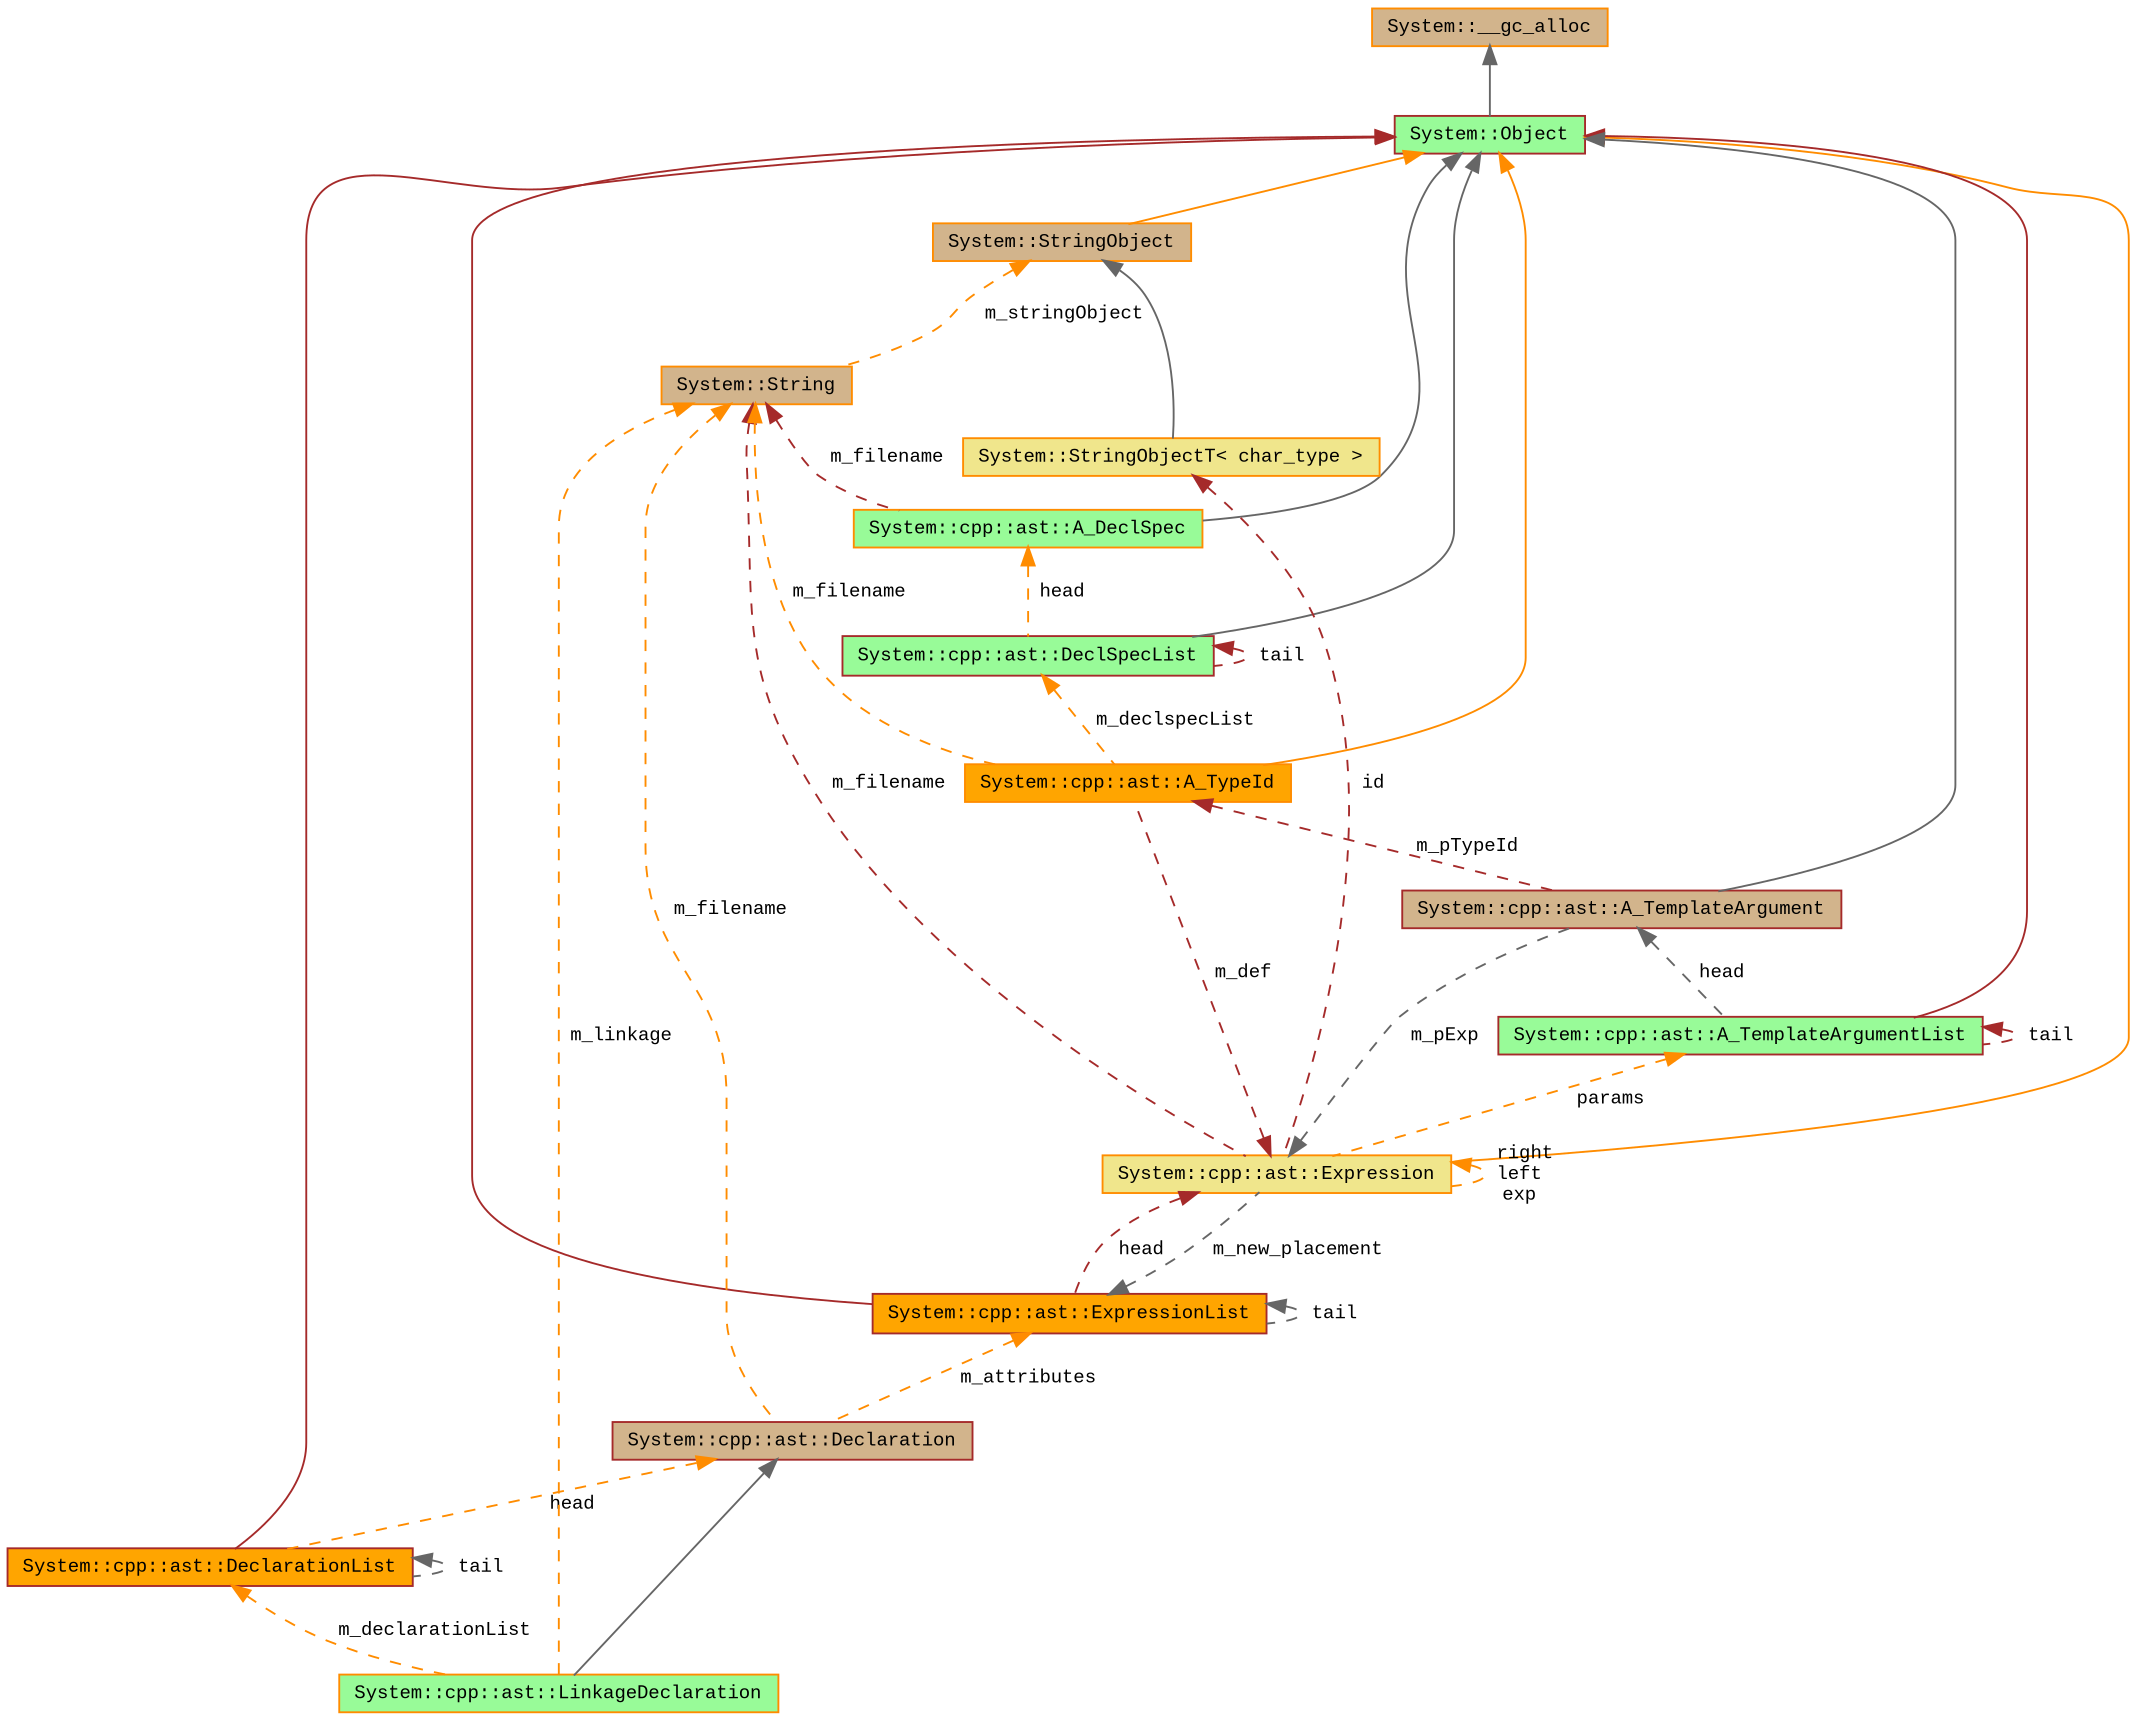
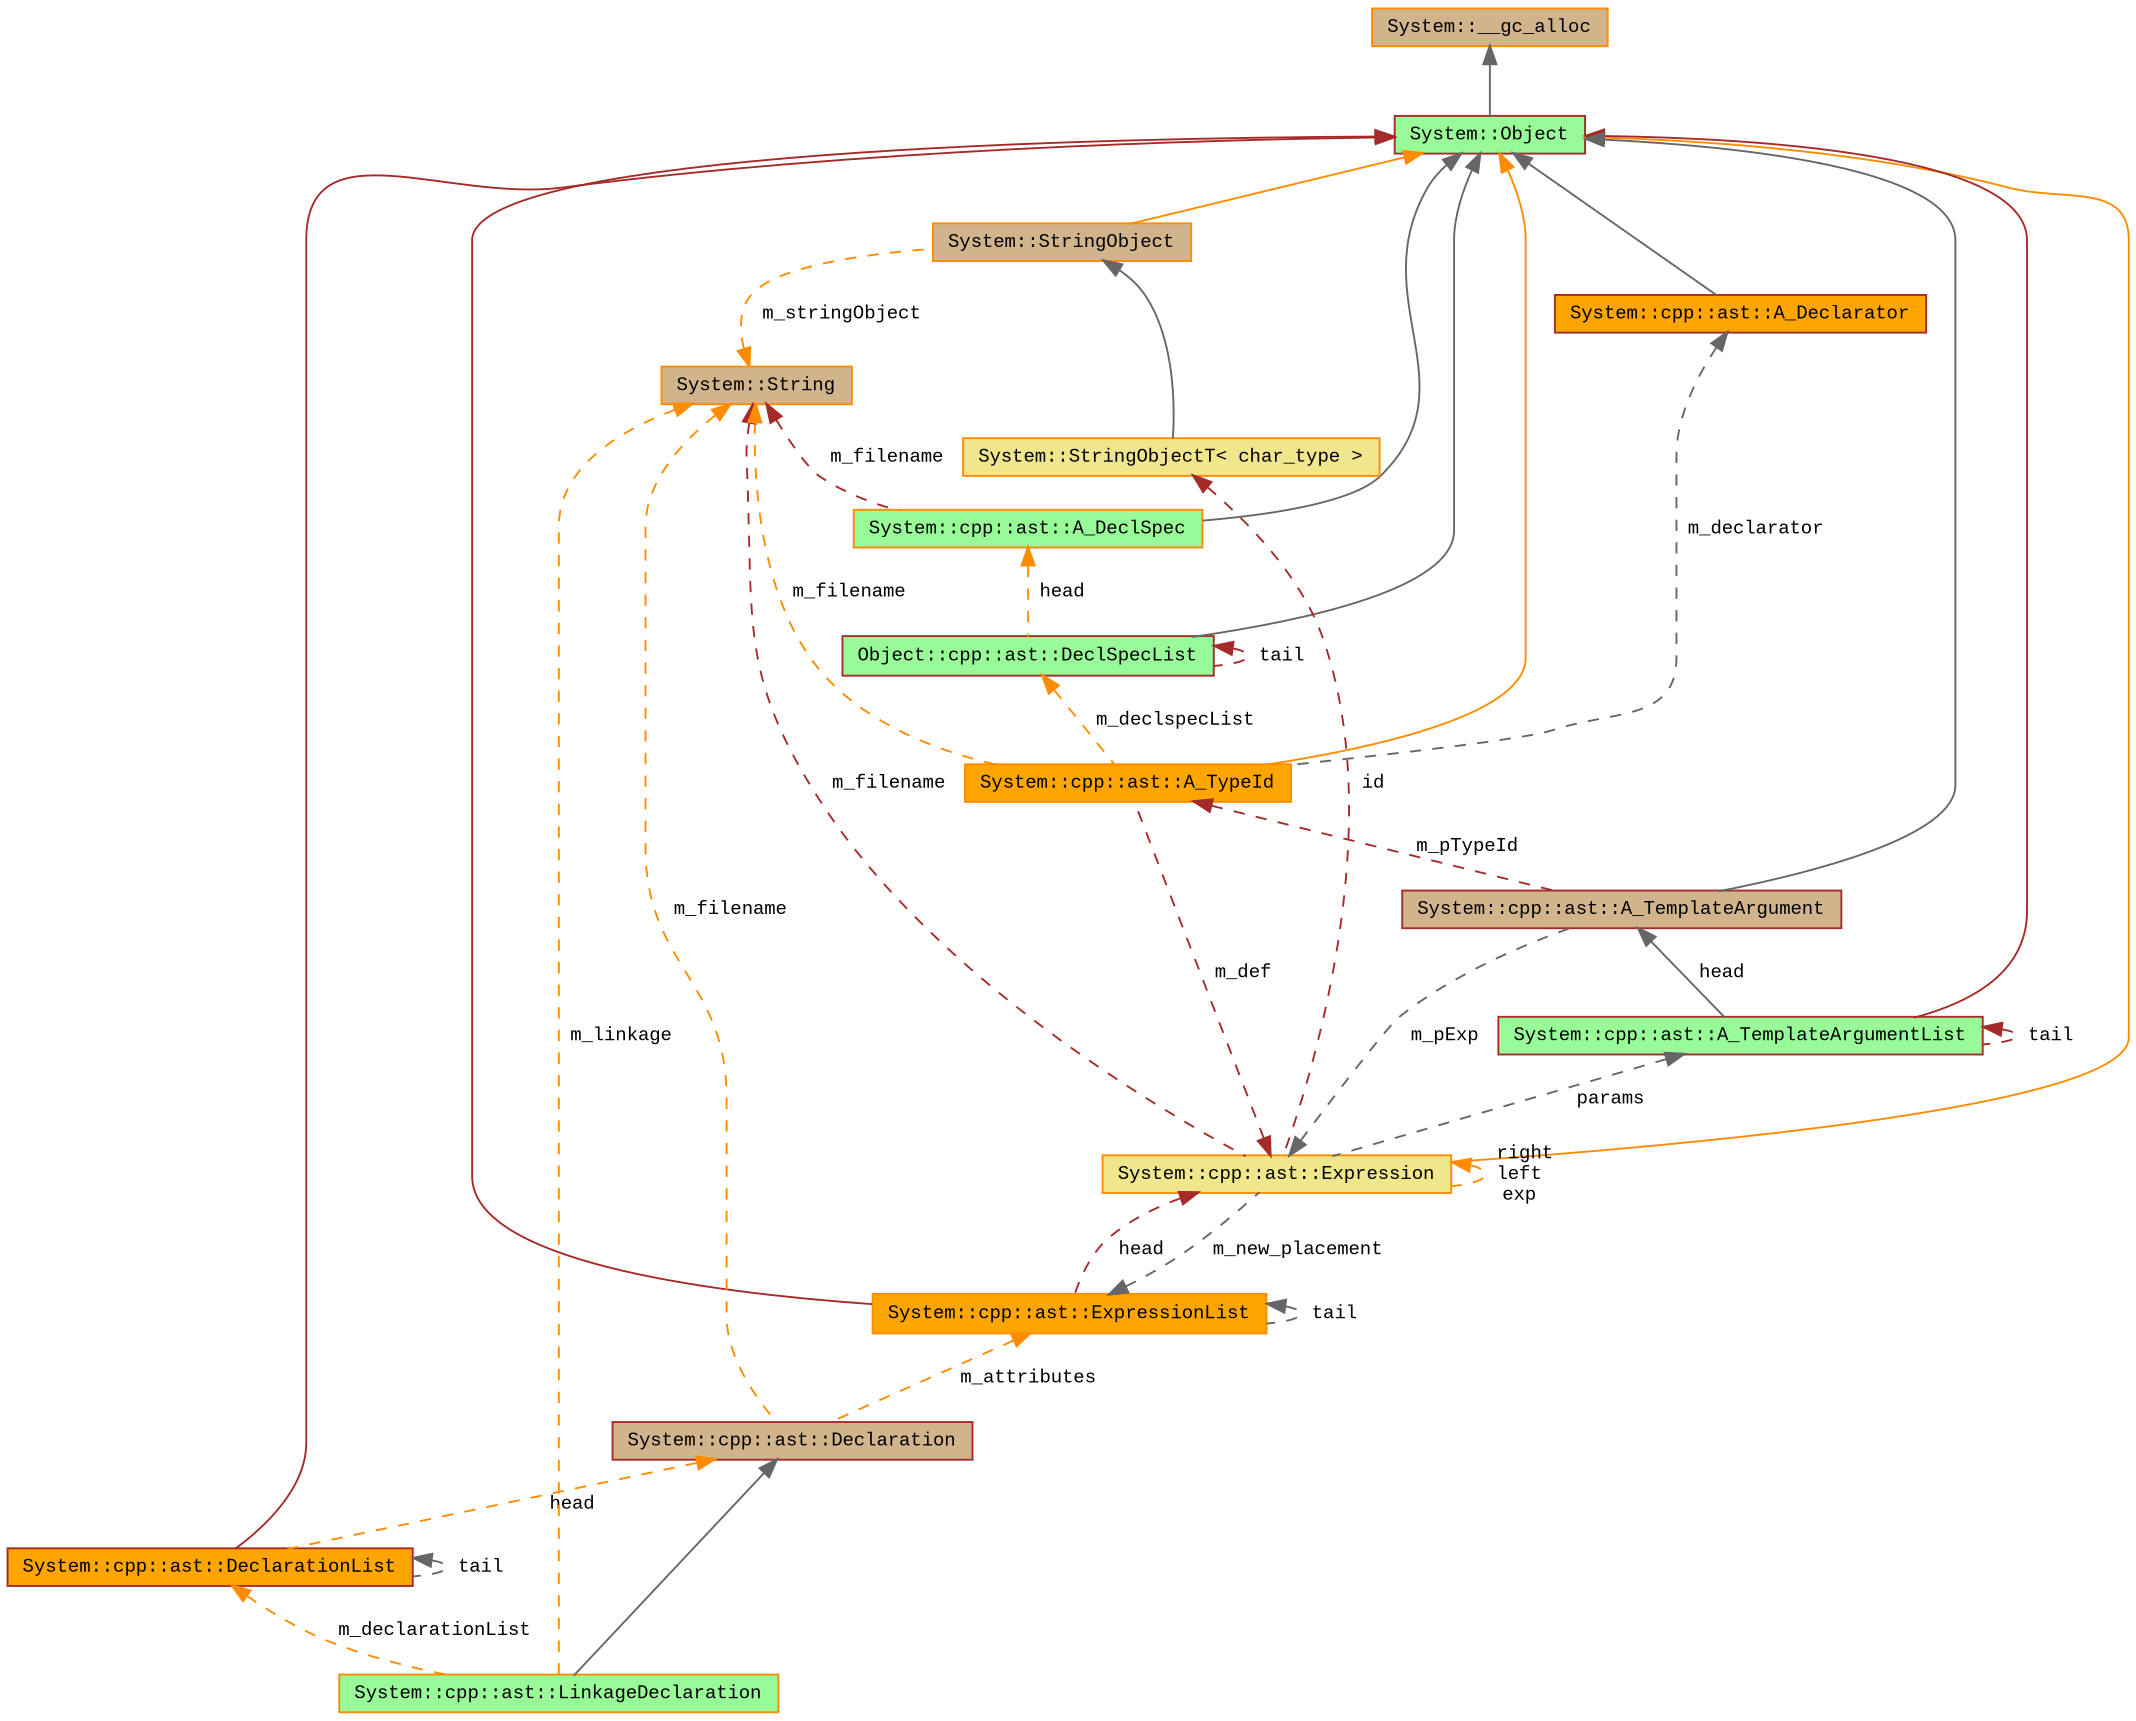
node "System::cpp::ast::A_Declarator": added
edge "System::String" -> "System::StringObject": reversed
node "System::cpp::ast::DeclSpecList": label "System::cpp::ast::DeclSpecList" -> "Object::cpp::ast::DeclSpecList"
edge "System::cpp::ast::A_TemplateArgumentList" -> "System::cpp::ast::A_TemplateArgument": style dashed -> solid
edge "System::cpp::ast::Expression" -> "System::cpp::ast::A_TemplateArgumentList": color darkorange -> gray40
node "System::cpp::ast::ExpressionList": color brown -> darkorange
